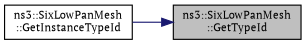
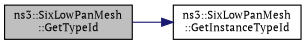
edge "ns3::SixLowPanMesh ::GetInstanceTypeId" -> "ns3::SixLowPanMesh ::GetTypeId": reversed
